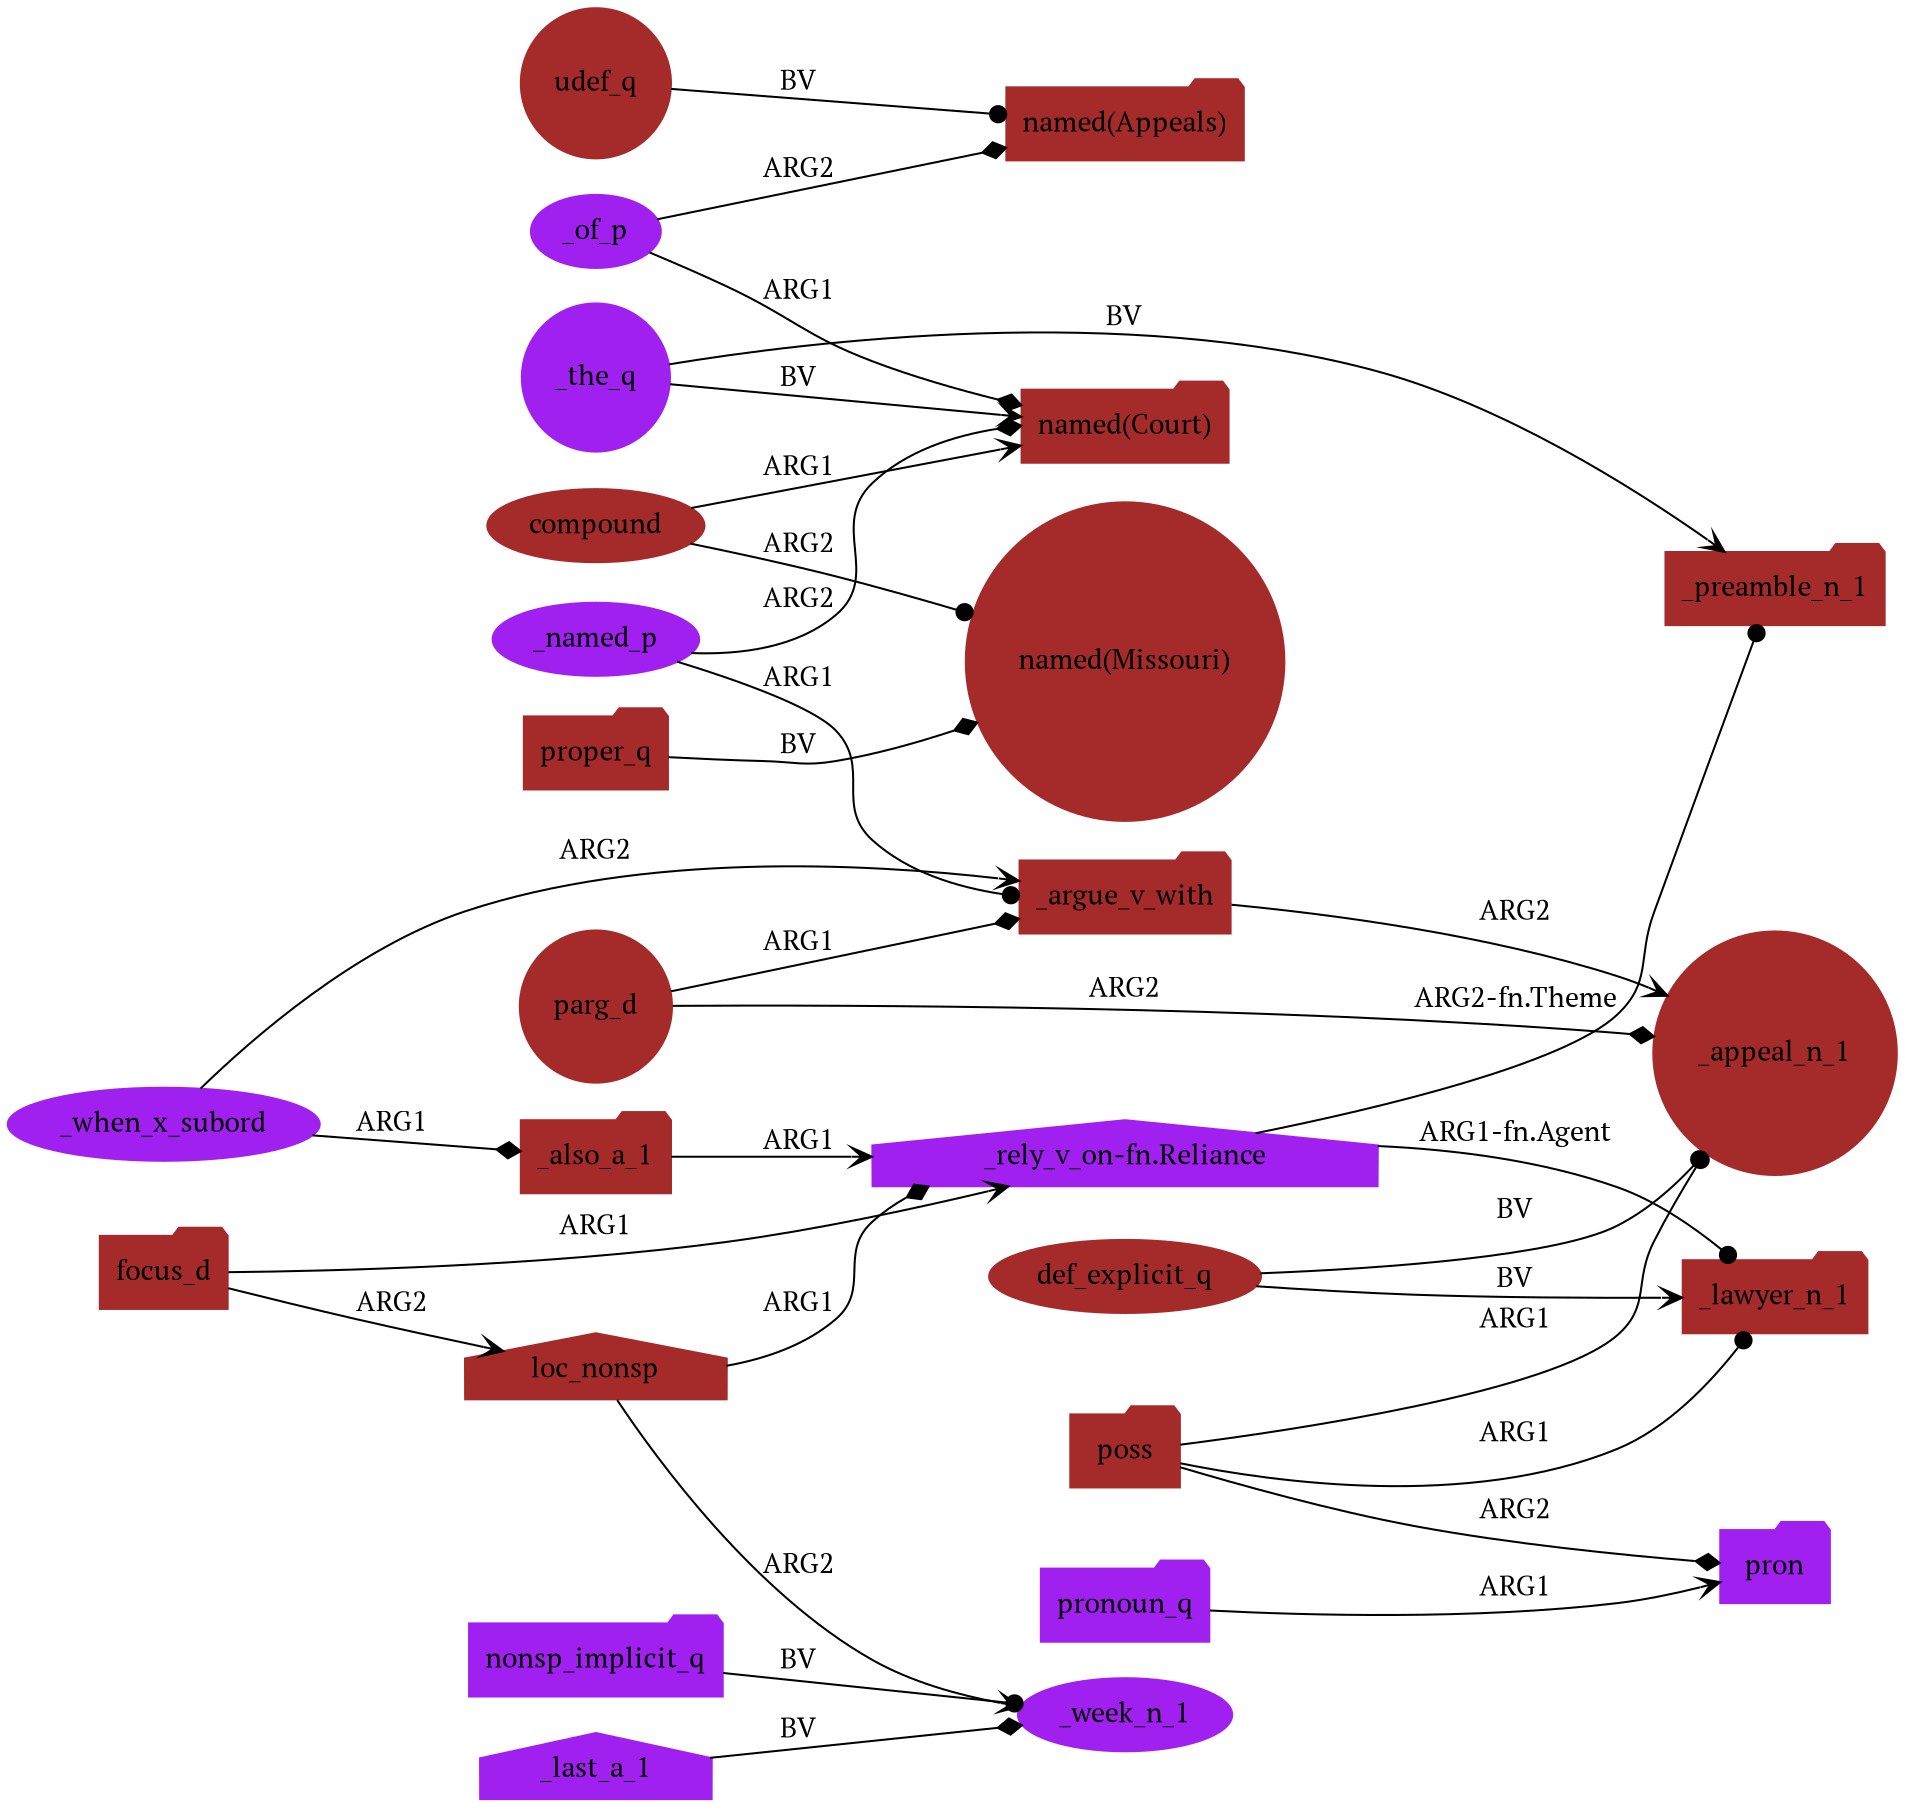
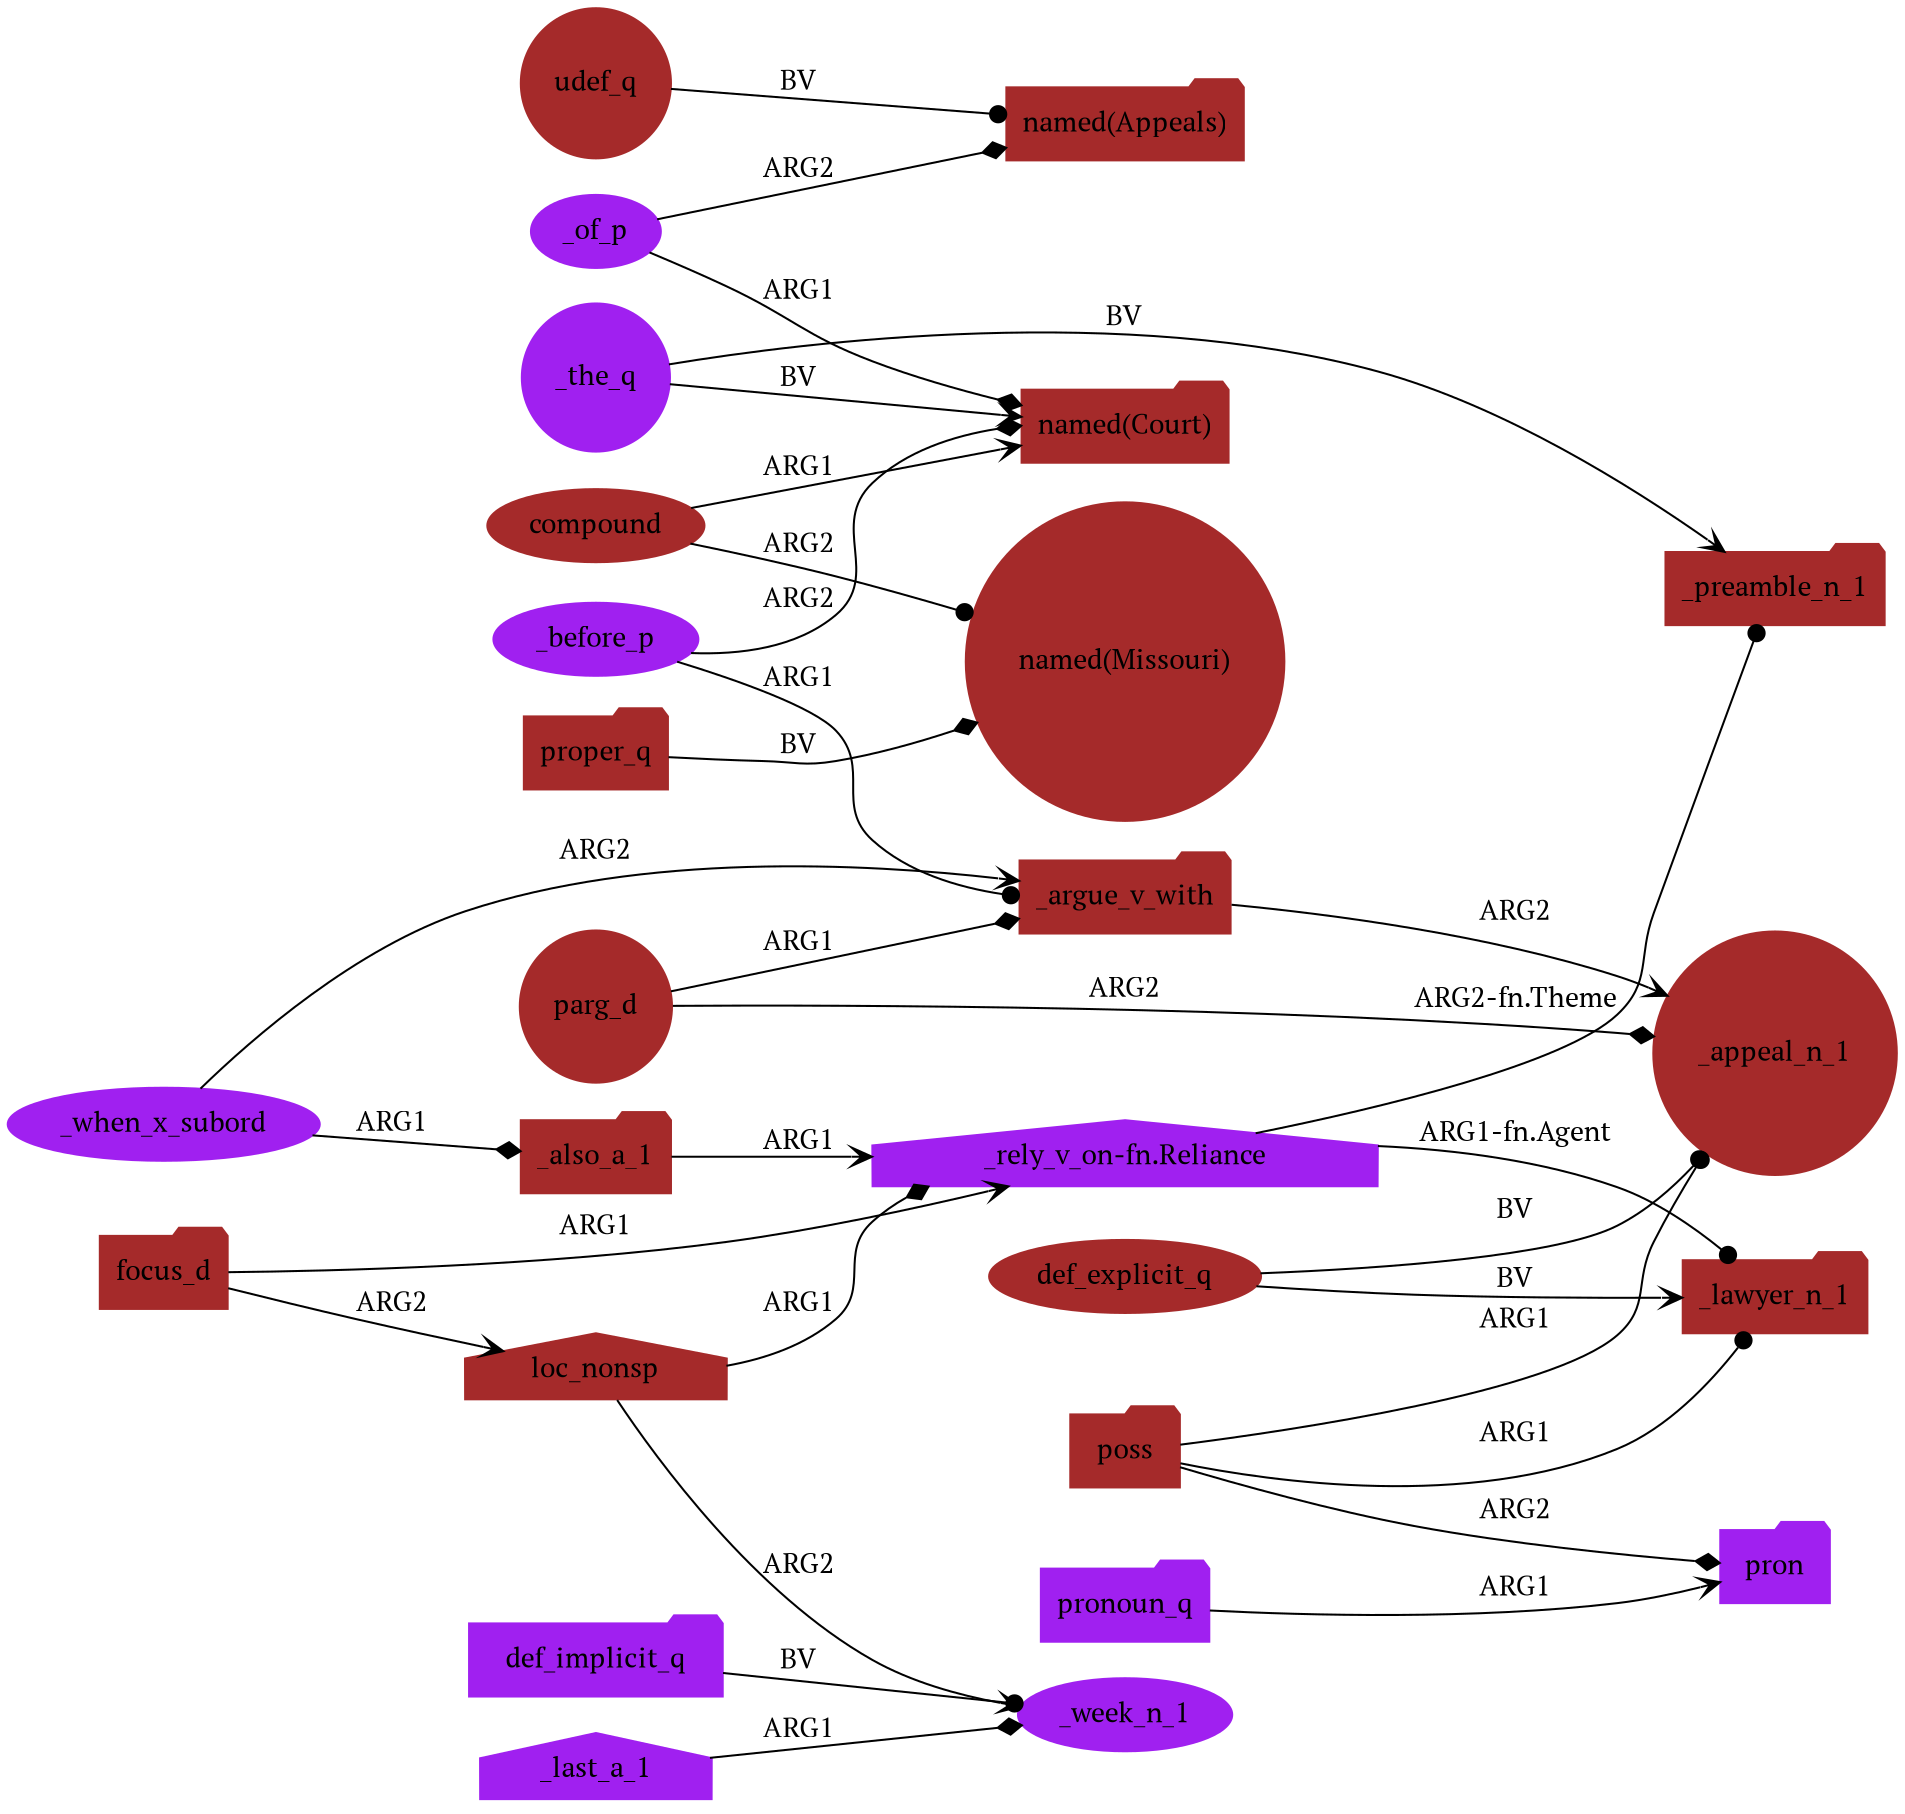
node "_named_p": label "_named_p" -> "_before_p"
node "nonsp_implicit_q": label "nonsp_implicit_q" -> "def_implicit_q"
edge "_last_a_1" -> "_week_n_1": label "BV" -> "ARG1"
